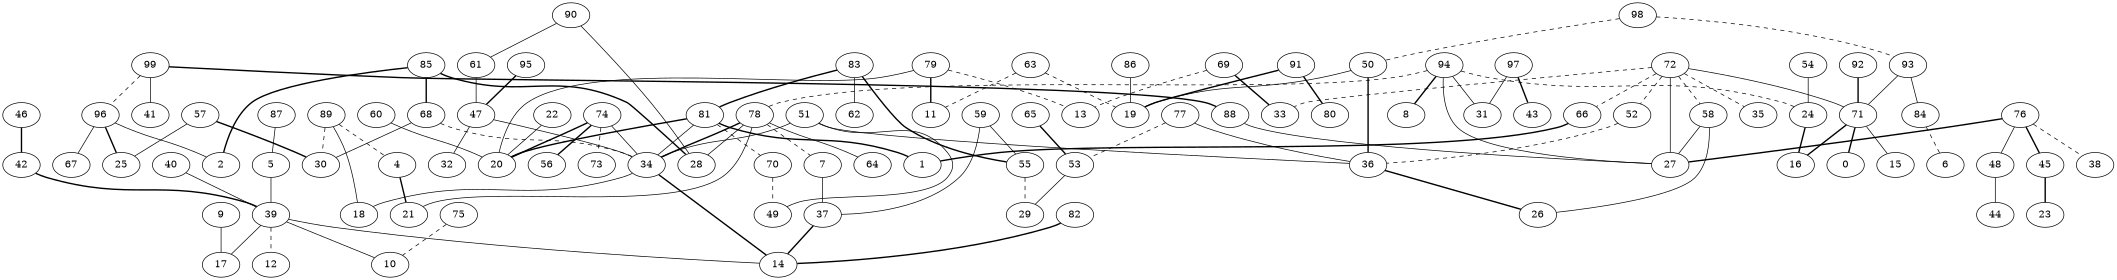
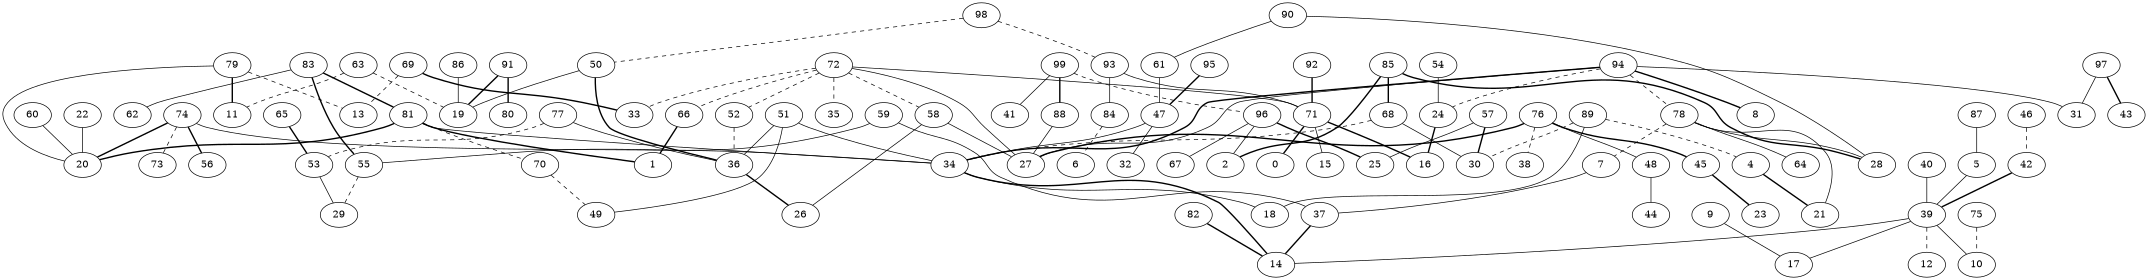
edge "78" -- "34": now "94" -- "34"
edge "46" -- "42": style bold -> dashed
